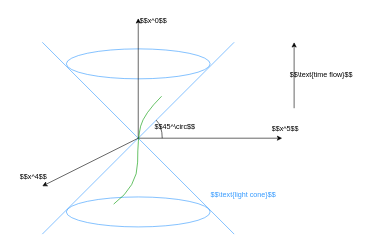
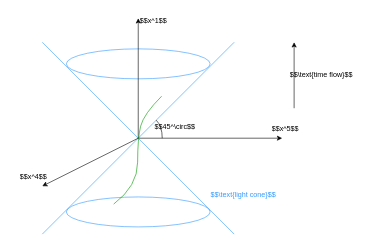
node "$$x^0$$": label "$$x^0$$" -> "$$x^1$$"
